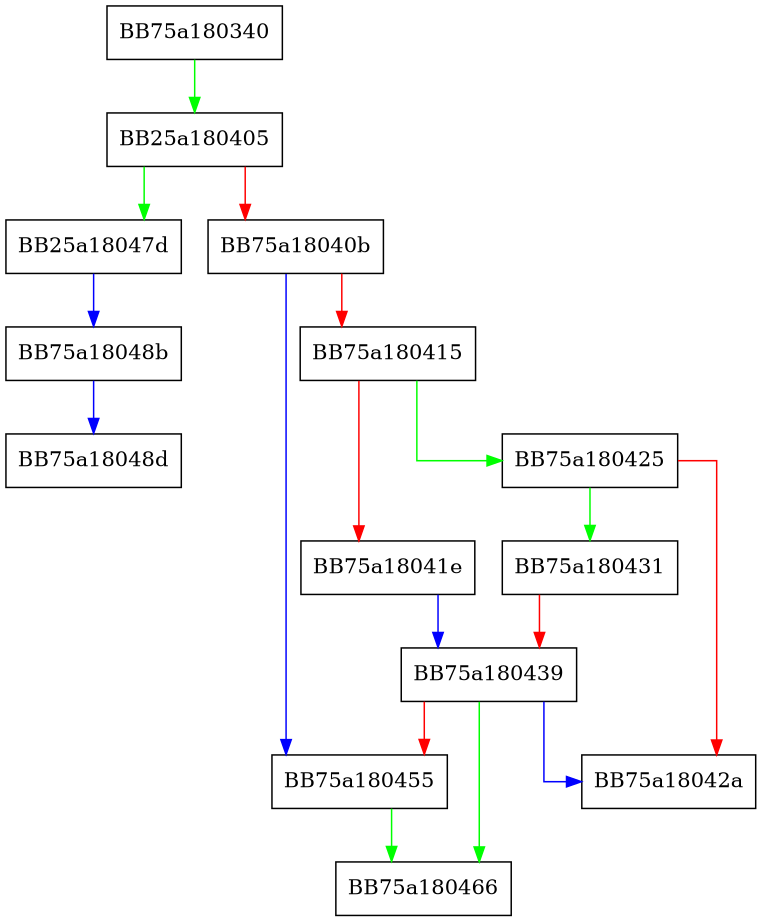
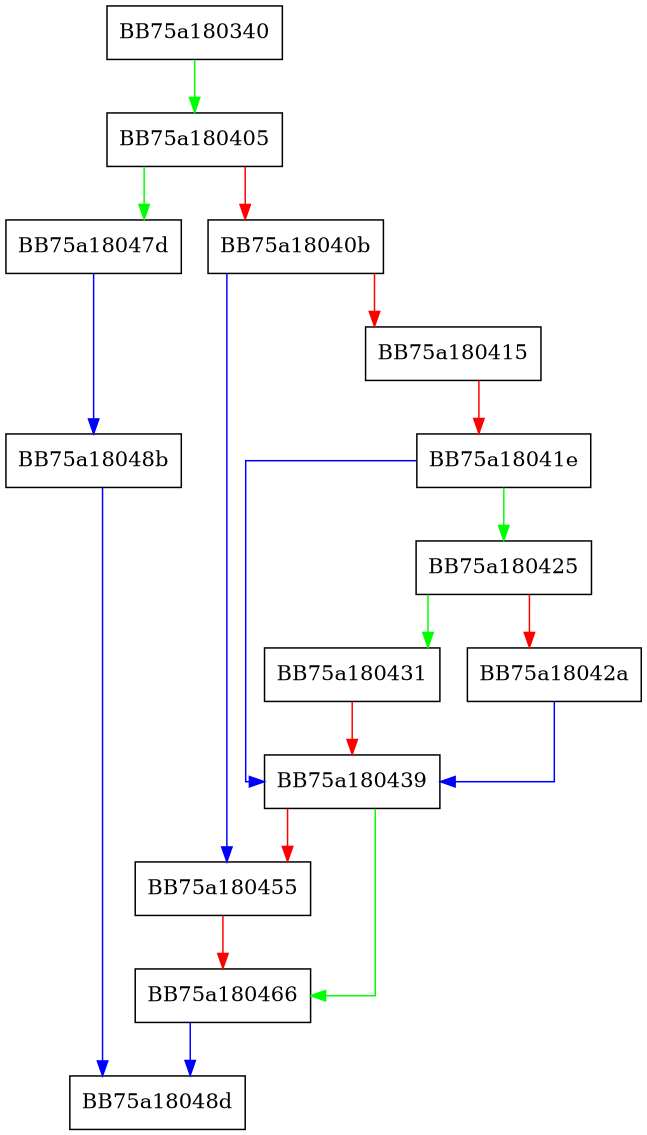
node "BB25a180405": label "BB25a180405" -> "BB75a180405"
node "BB25a18047d": label "BB25a18047d" -> "BB75a18047d"
edge "BB75a180415" -> "BB75a180425": now "BB75a18041e" -> "BB75a180425"
edge "BB75a180439" -> "BB75a18042a": reversed
edge "BB75a180455" -> "BB75a180466": color green -> red
edge "BB75a180466" -> "BB75a18048d": added
